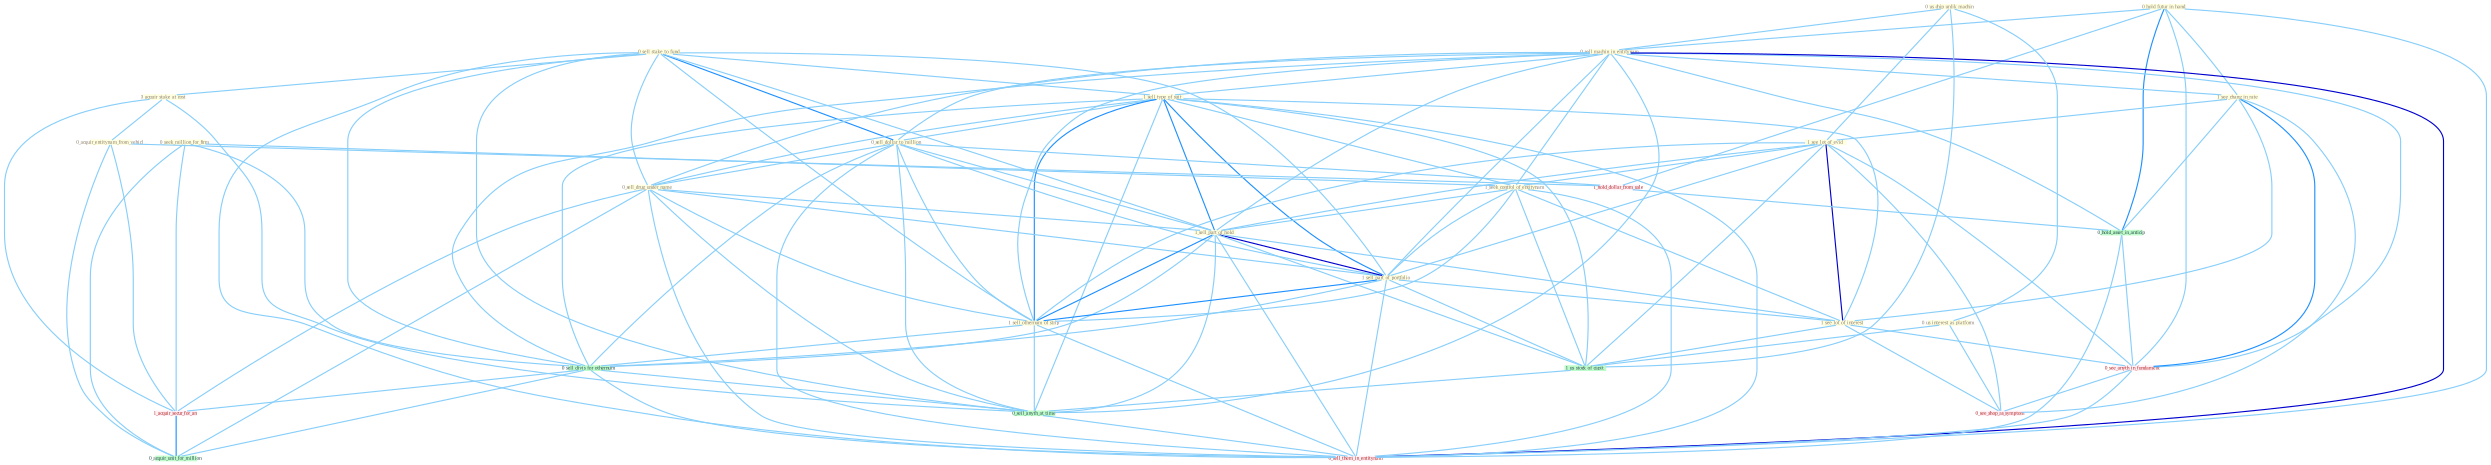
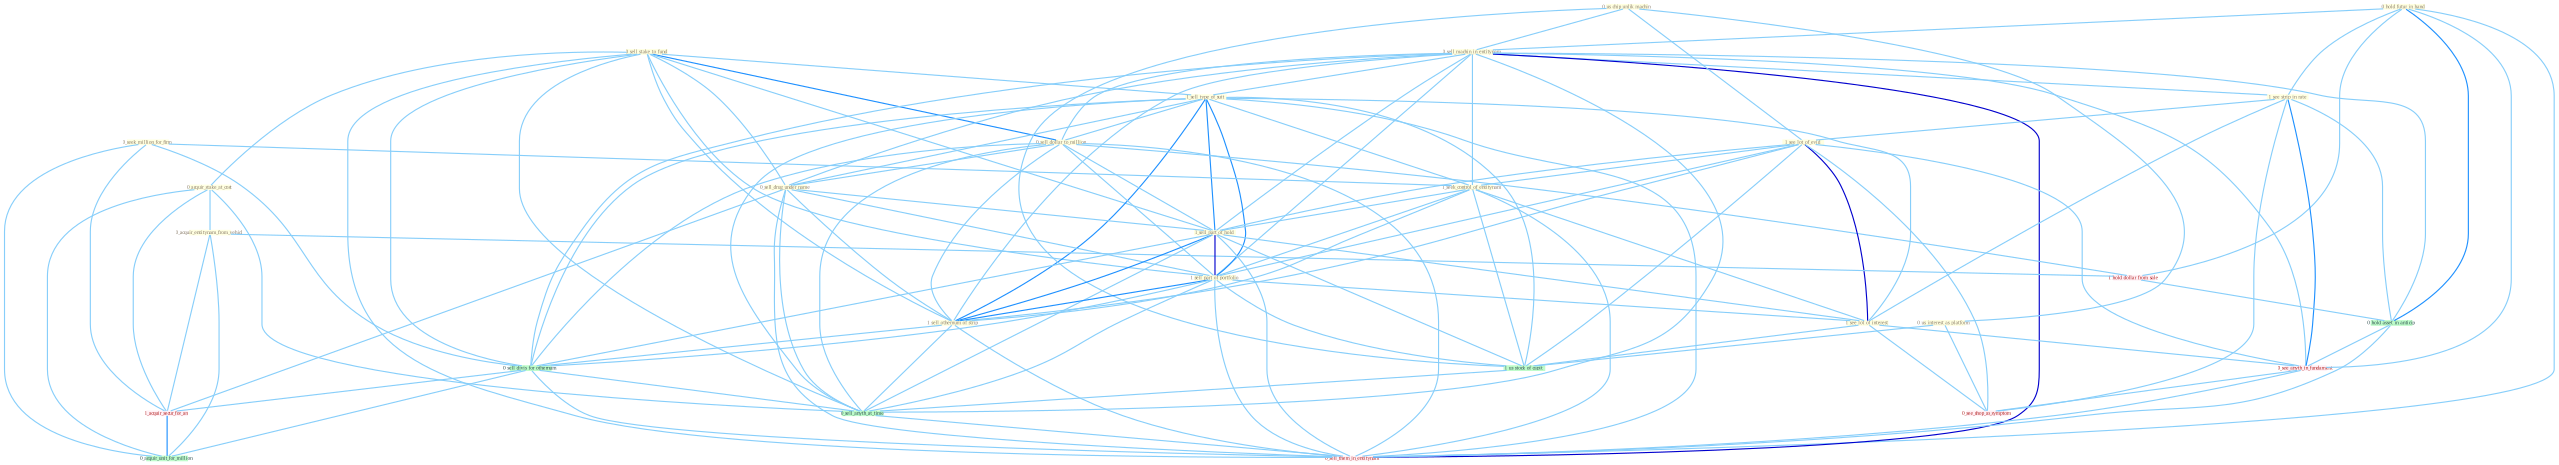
node "1_see_chang_in_rate": label "1_see_chang_in_rate" -> "1_see_strip_in_rate"
edge "0_sell_drug_under_name" -- "0_acquir_unit_for_million": now "0_acquir_stake_at_cost" -- "0_acquir_unit_for_million"
edge "1_sell_part_of_portfolio" -- "0_sell_anyth_at_time": added
